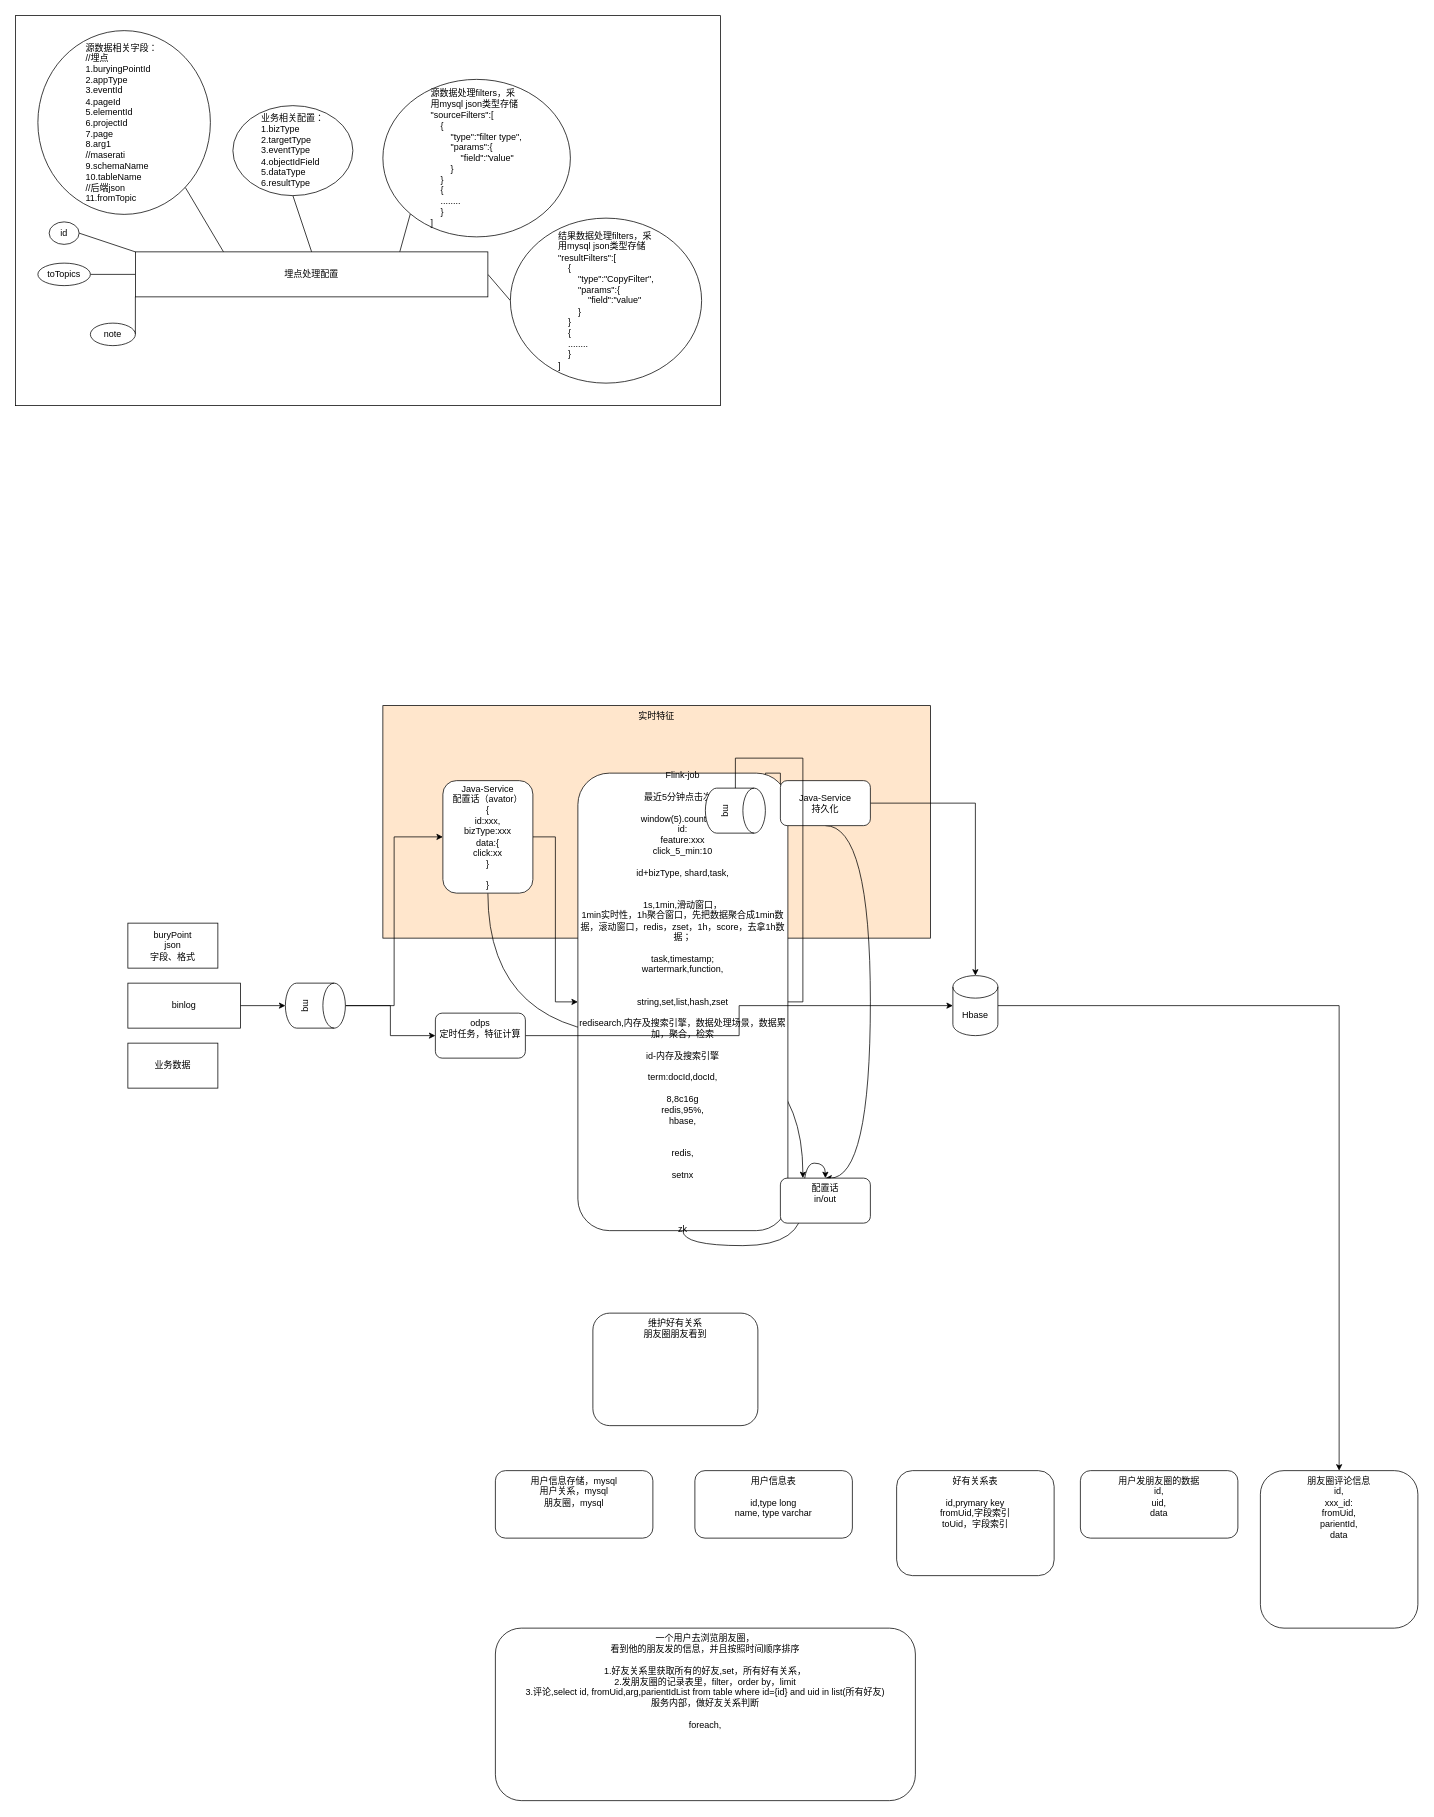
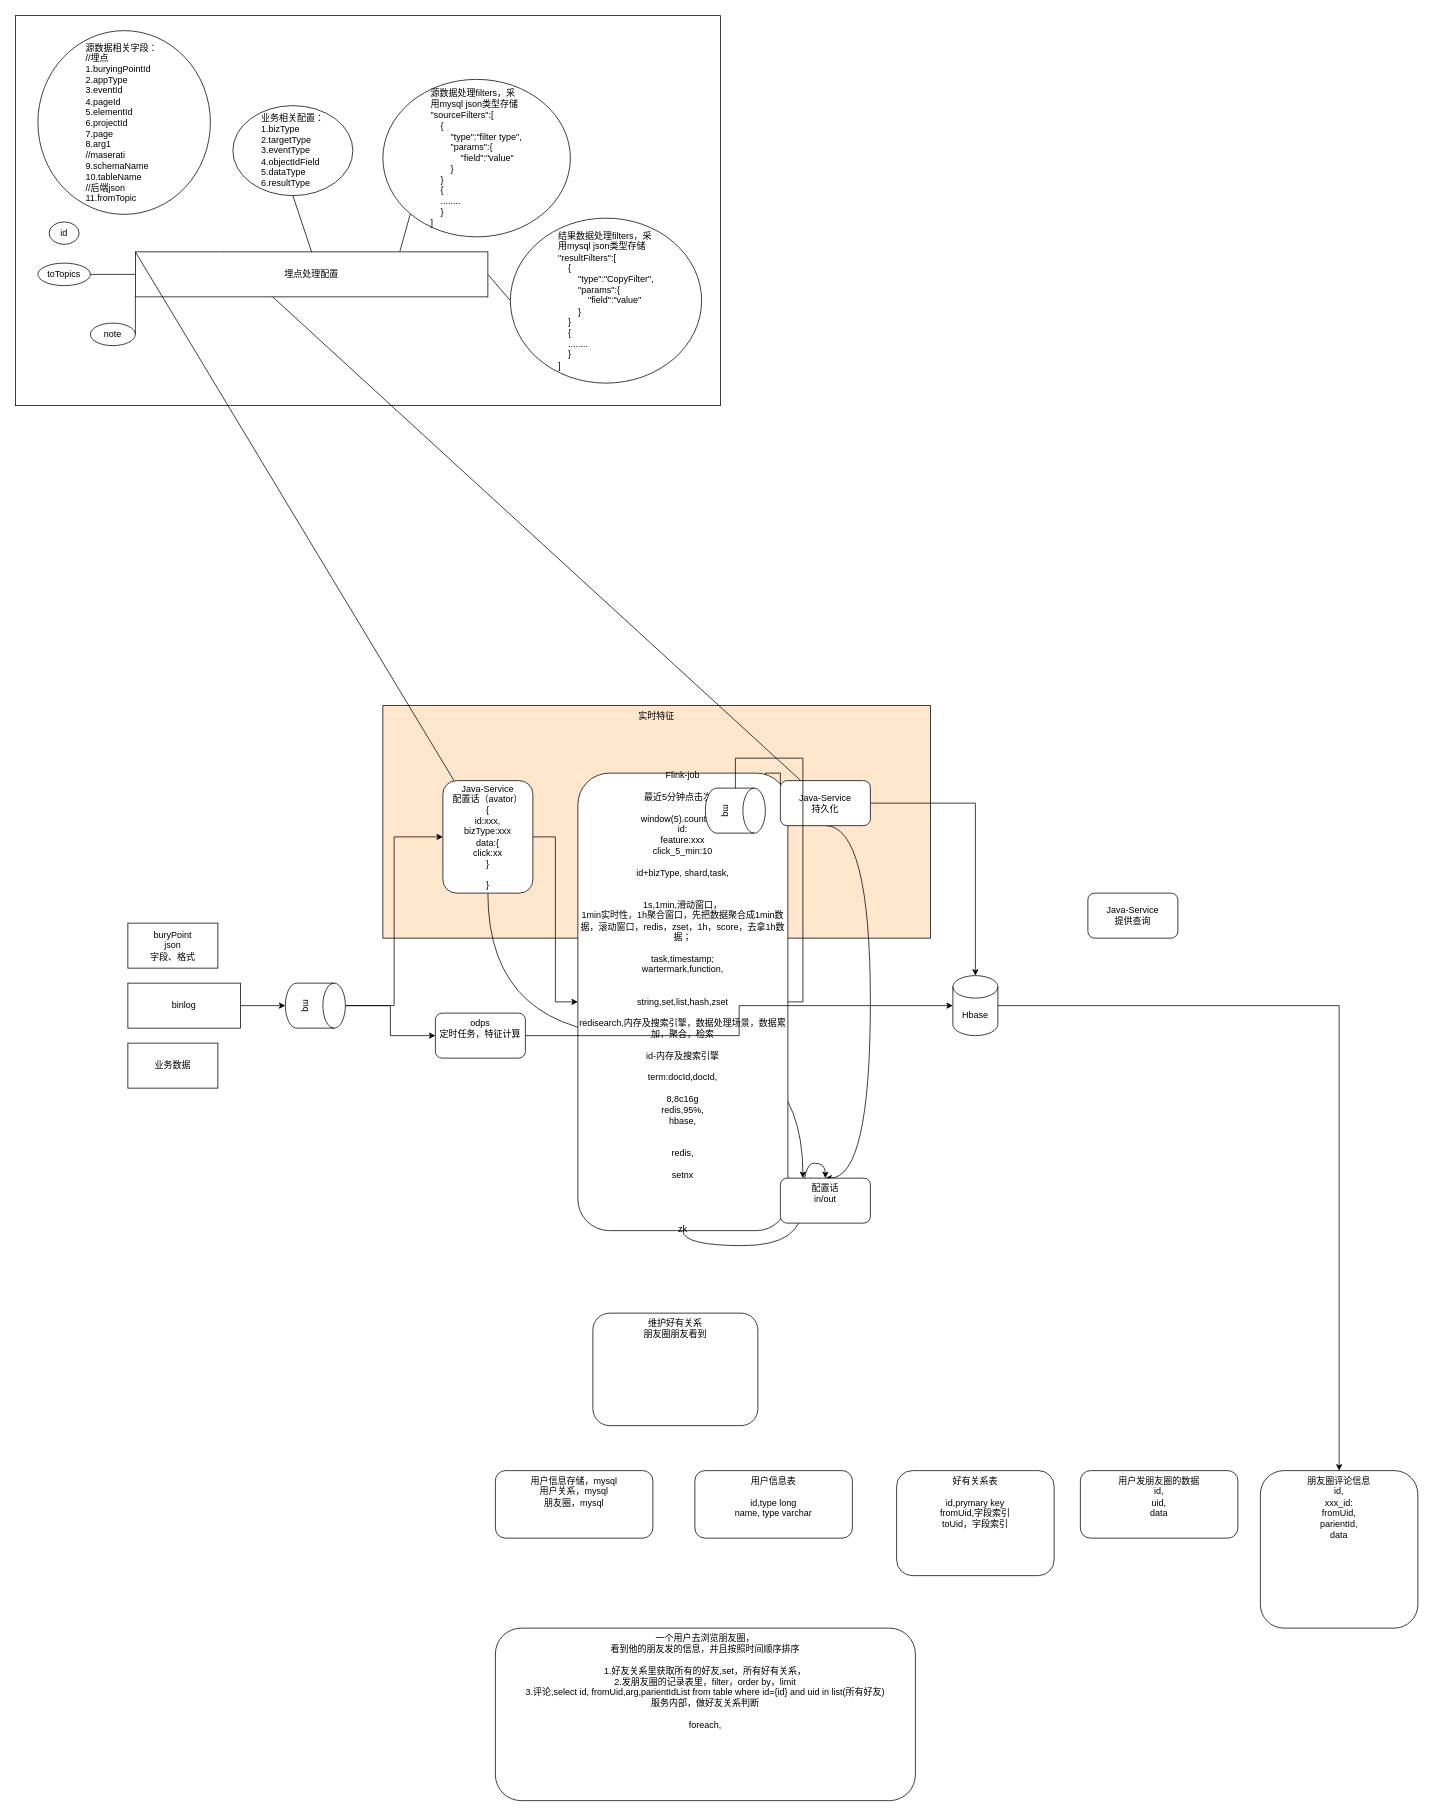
edge "源数据相关字段： //埋点 1.buryingPointId 2.appType 3.eventId 4.pageId 5.elementId 6.projectId 7.page 8.arg1 //maserati 9.schemaName 10.tableName //后端json 11.fromTopic" -- "埋点处理配置": now "Java-Service 持久化" -- "埋点处理配置"
edge "id" -- "埋点处理配置": now "Java-Service 配置话（avator） { id:xxx, bizType:xxx data:{ click:xx } }" -- "埋点处理配置"
node "Java-Service 提供查询": added
